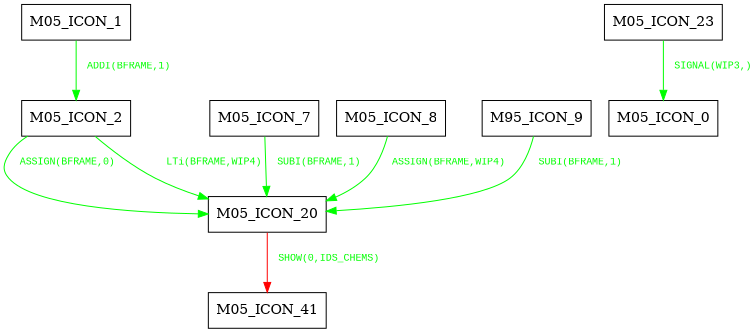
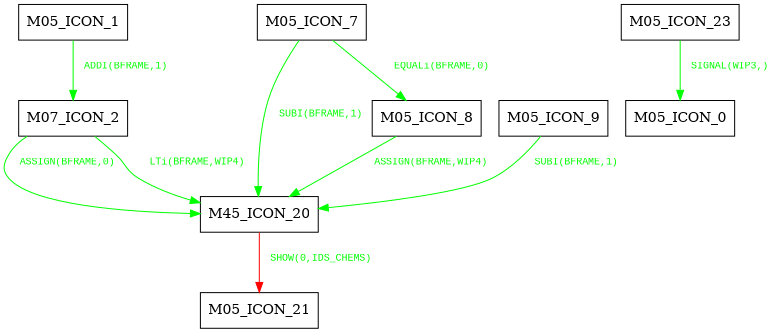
edge "M05_ICON_7" -> "M05_ICON_8": added, label "EQUALi(BFRAME,0)"
node "M05_ICON_2": label "M05_ICON_2" -> "M07_ICON_2"
node "M95_ICON_9": label "M95_ICON_9" -> "M05_ICON_9"
node "M05_ICON_20": label "M05_ICON_20" -> "M45_ICON_20"
node "M05_ICON_41": label "M05_ICON_41" -> "M05_ICON_21"
